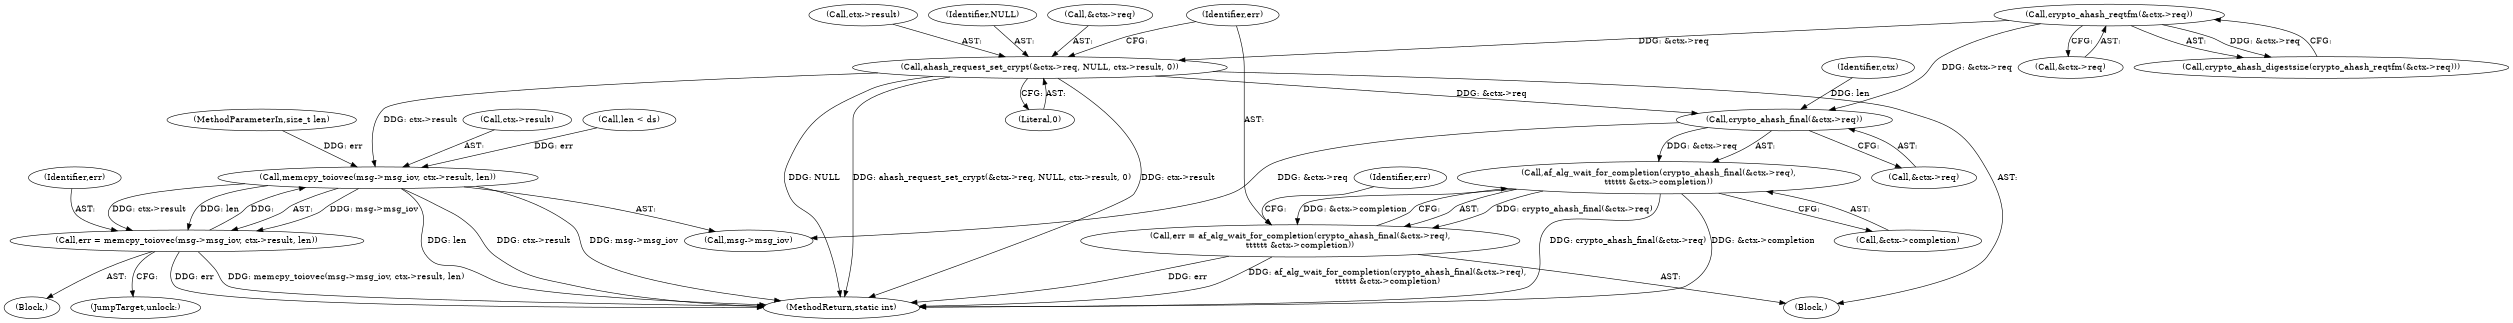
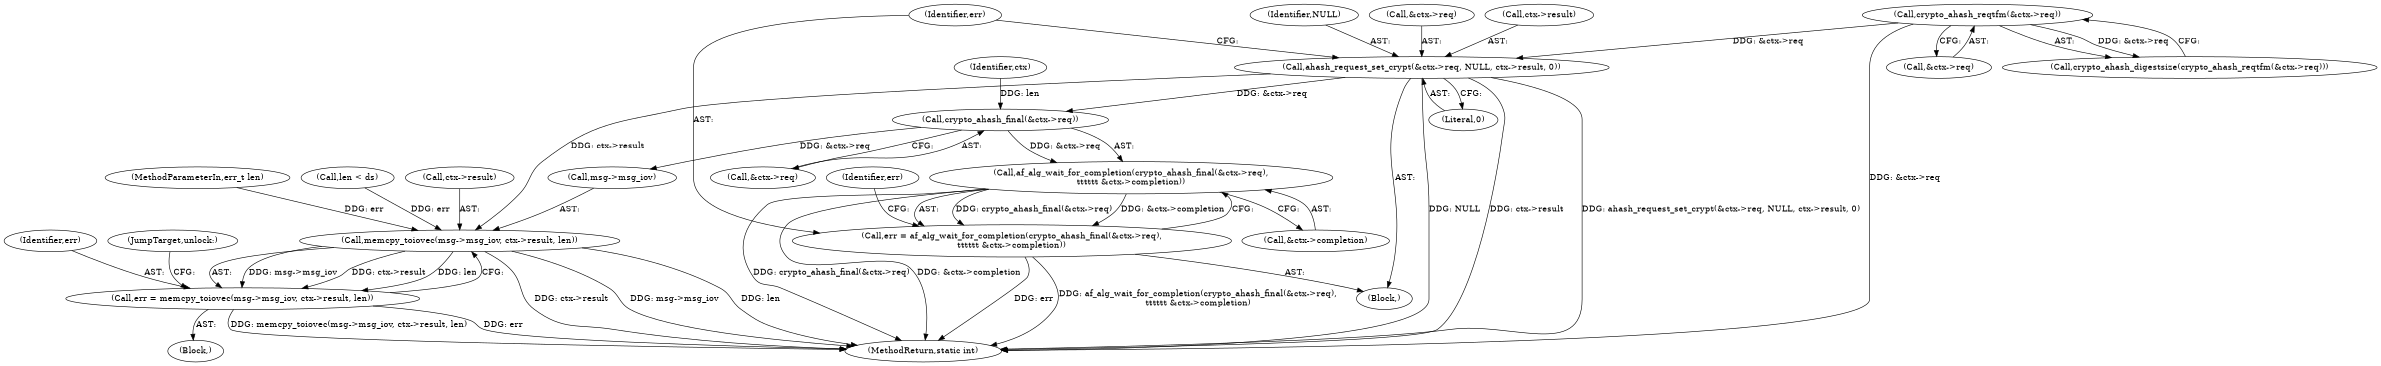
edge "(Call,crypto_ahash_reqtfm(&ctx->req))" -> "(Call,crypto_ahash_final(&ctx->req))": now "(Call,crypto_ahash_reqtfm(&ctx->req))" -> "(MethodReturn,static int)"
node "(MethodParameterIn,size_t len)": label "(MethodParameterIn,size_t len)" -> "(MethodParameterIn,err_t len)"
edge "(Call,memcpy_toiovec(msg->msg_iov, ctx->result, len))" -> "(Call,msg->msg_iov)": reversed
edge "(Call,err = memcpy_toiovec(msg->msg_iov, ctx->result, len))" -> "(Call,memcpy_toiovec(msg->msg_iov, ctx->result, len))": label "DDG: " -> "CFG: "
edge "(Call,err = memcpy_toiovec(msg->msg_iov, ctx->result, len))" -> "(JumpTarget,unlock:)": reversed
